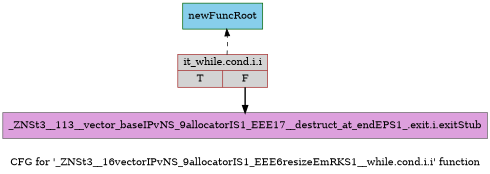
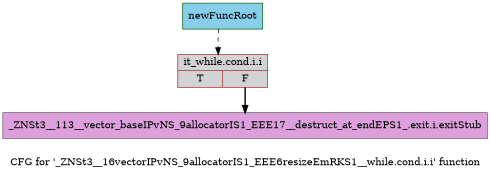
edge "it_while.cond.i.i" -> "newFuncRoot": reversed
